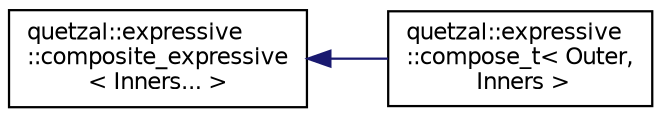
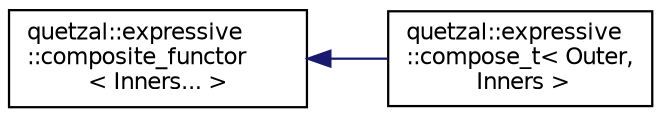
node "quetzal::expressive ::composite_expressive < Inners... >": label "quetzal::expressive ::composite_expressive < Inners... >" -> "quetzal::expressive ::composite_functor < Inners... >"
